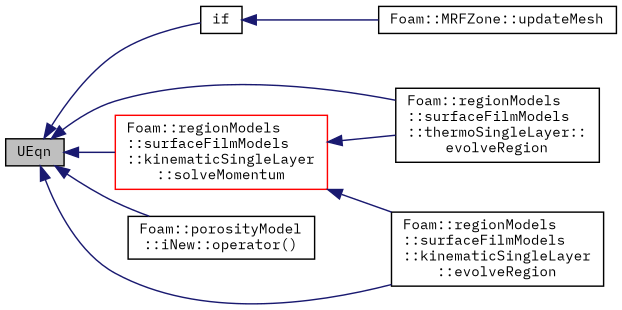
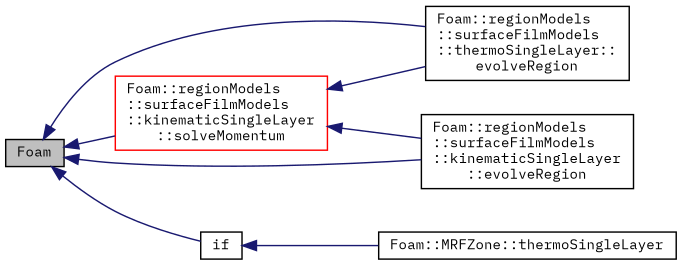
node "Foam::MRFZone::updateMesh": label "Foam::MRFZone::updateMesh" -> "Foam::MRFZone::thermoSingleLayer"
node "UEqn": label "UEqn" -> "Foam"
node "Foam::porosityModel ::iNew::operator()": removed
